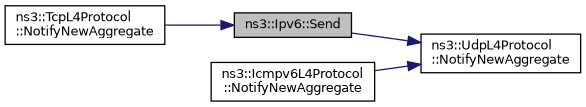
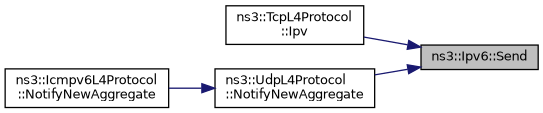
node "ns3::TcpL4Protocol ::NotifyNewAggregate": label "ns3::TcpL4Protocol ::NotifyNewAggregate" -> "ns3::TcpL4Protocol ::Ipv"
edge "ns3::Ipv6::Send" -> "ns3::UdpL4Protocol ::NotifyNewAggregate": reversed
